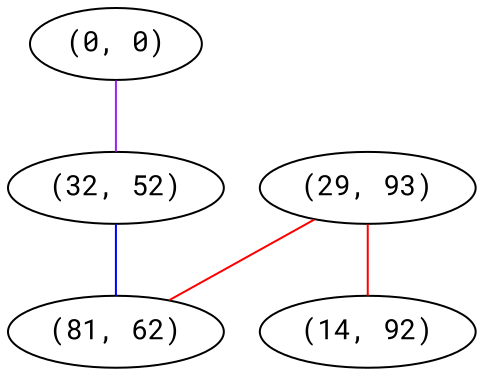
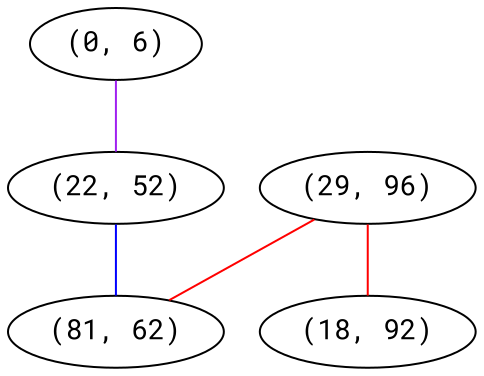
node "(0, 0)": label "(0, 0)" -> "(0, 6)"
node "(32, 52)": label "(32, 52)" -> "(22, 52)"
node "(29, 93)": label "(29, 93)" -> "(29, 96)"
node "(14, 92)": label "(14, 92)" -> "(18, 92)"
